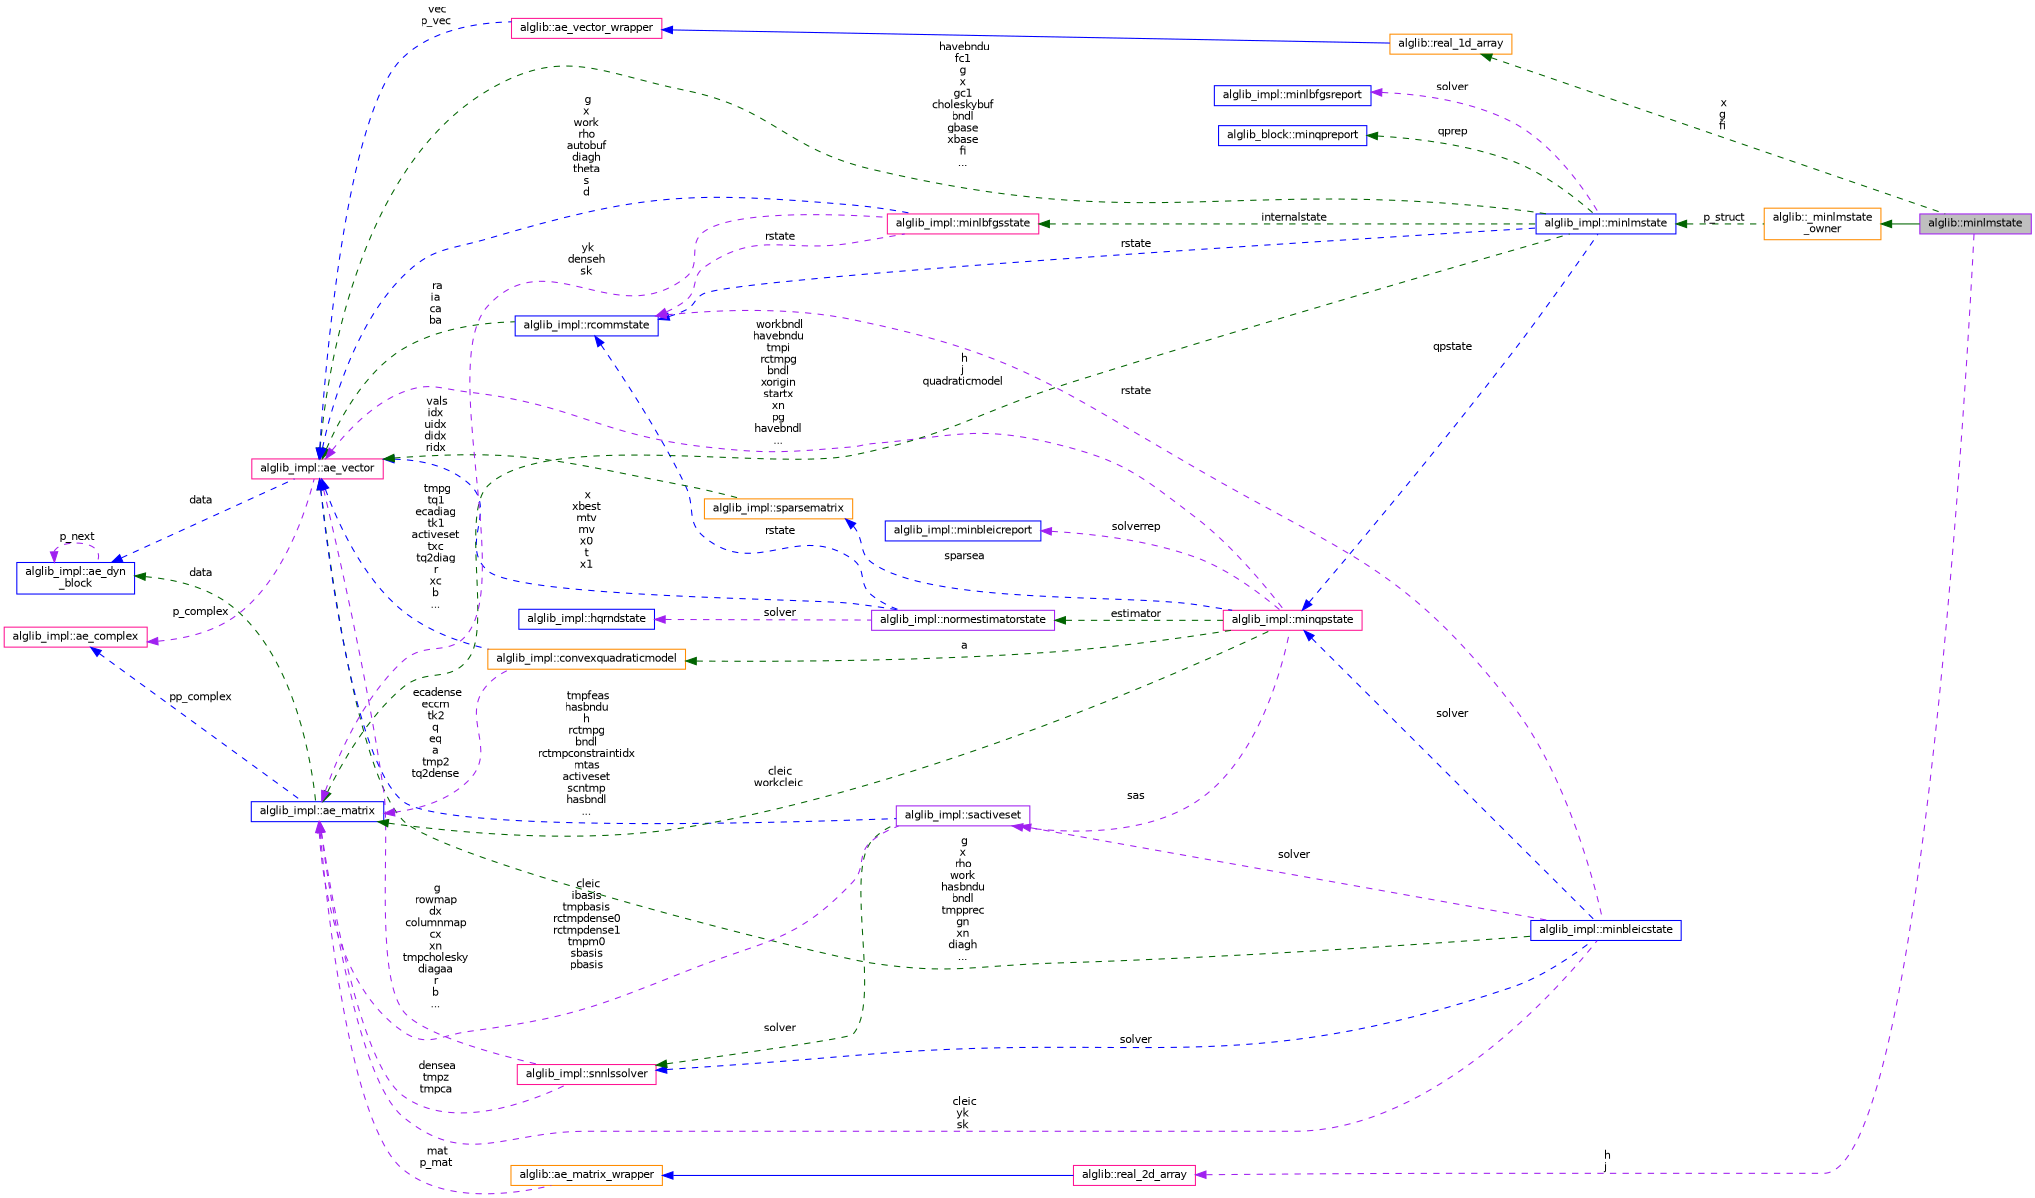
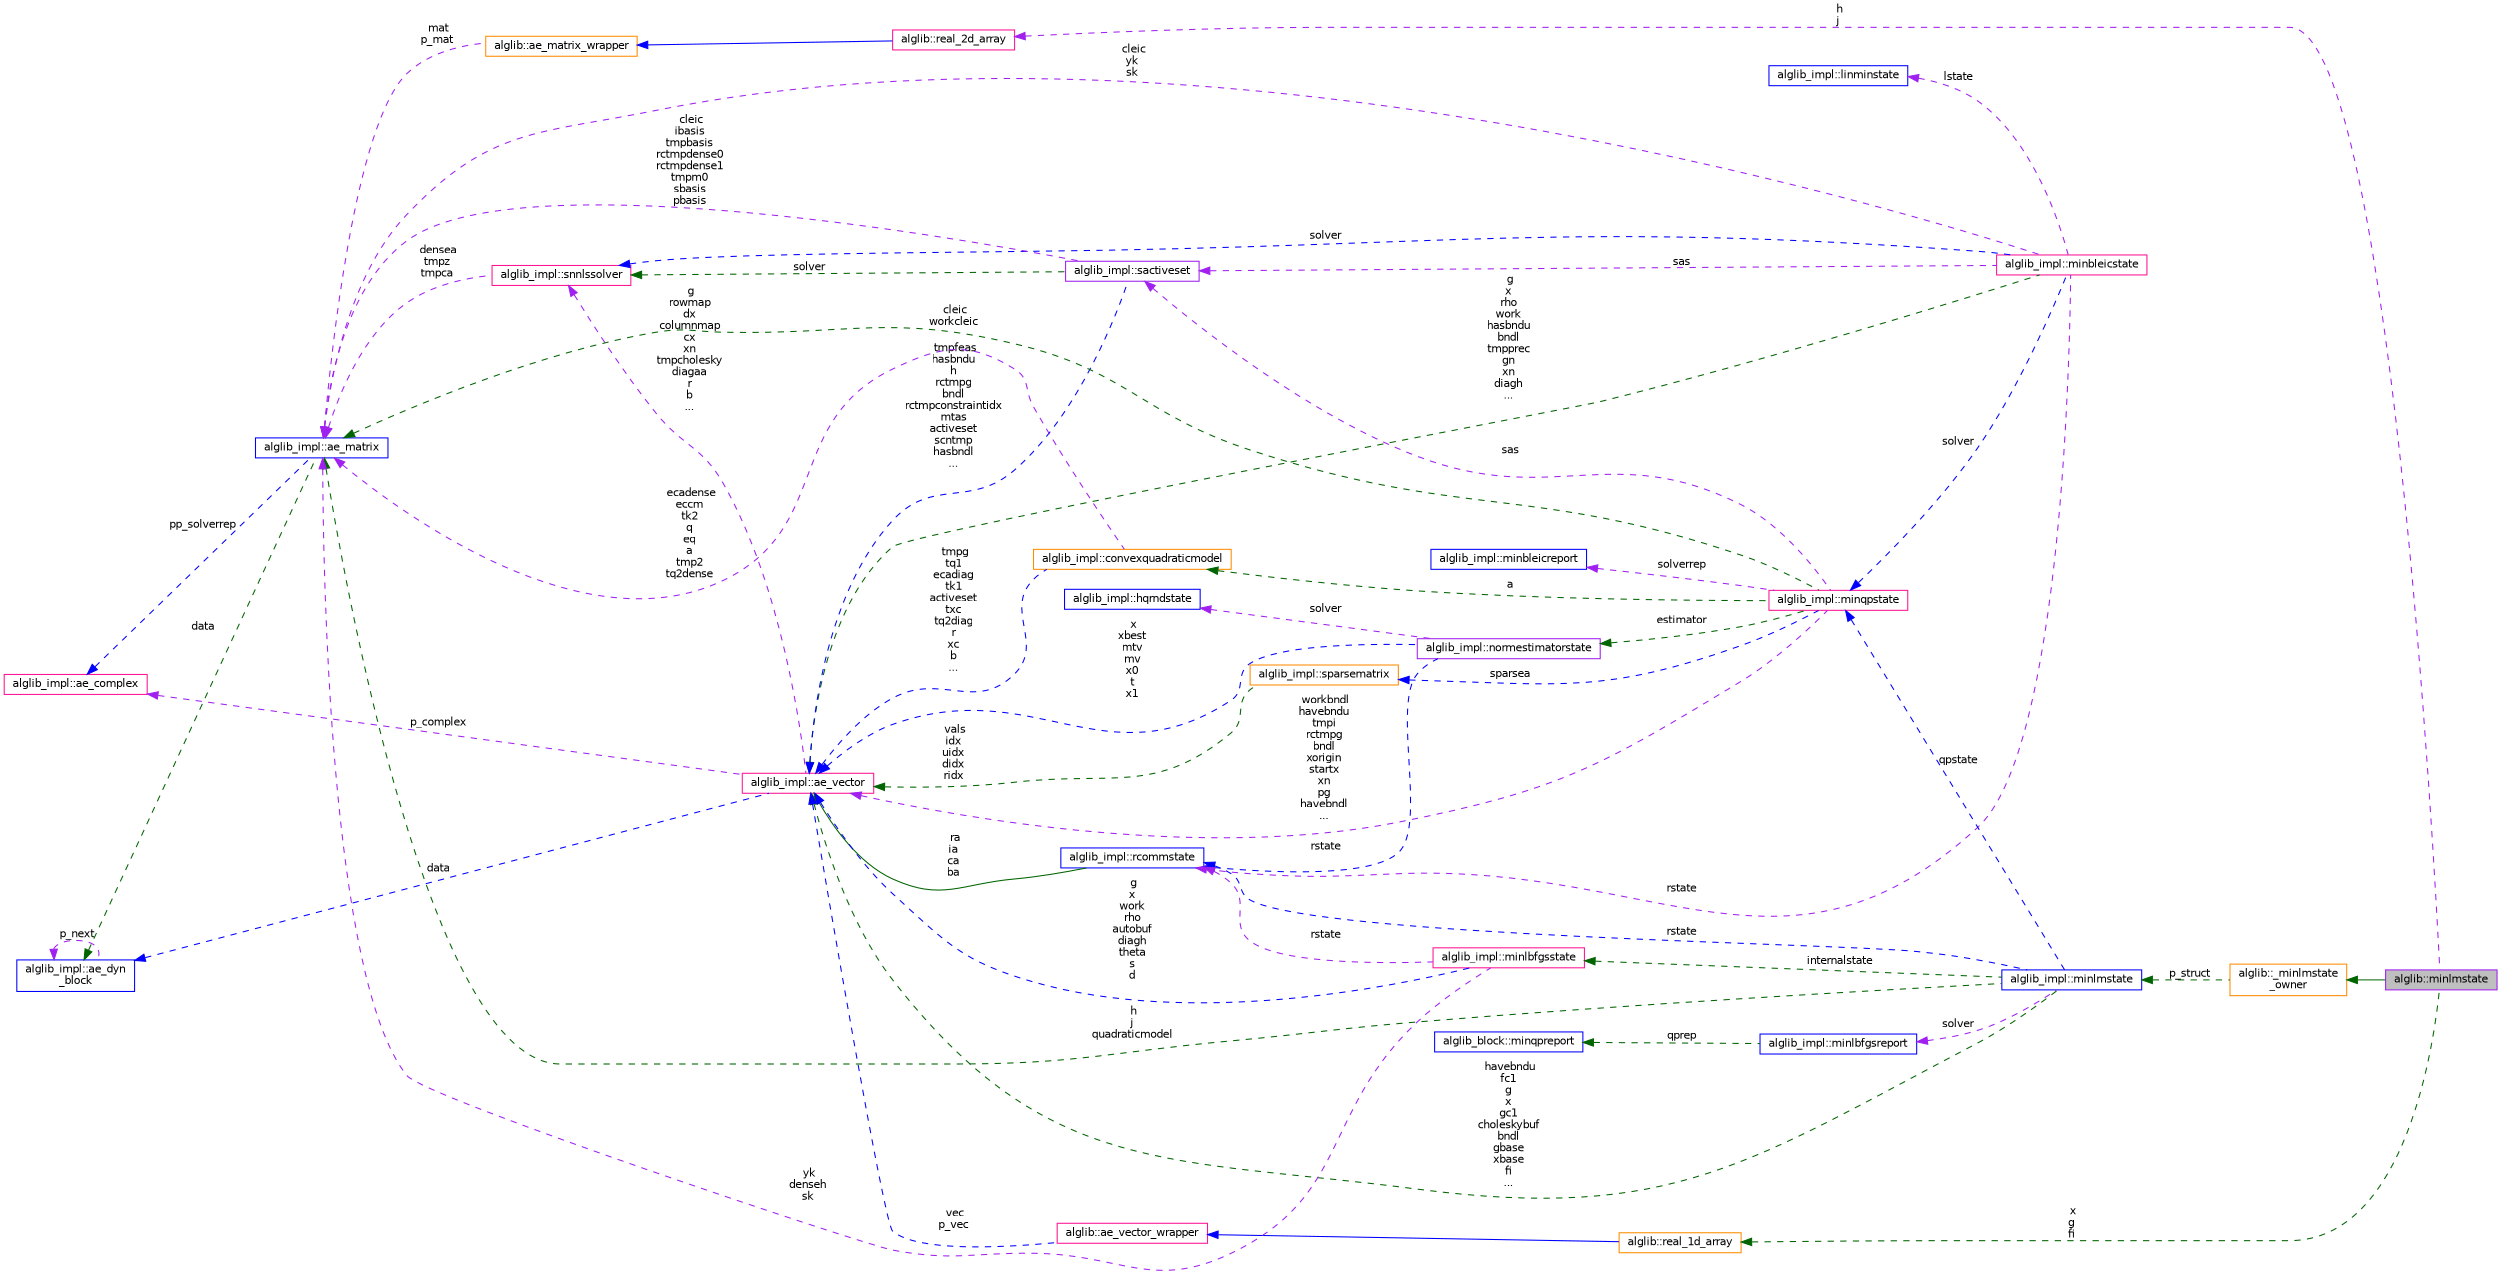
node "alglib_impl::linminstate": added
edge "alglib_impl::minlmstate" -> "alglib_block::minqpreport": now "alglib_impl::minlbfgsreport" -> "alglib_block::minqpreport"
edge "alglib_impl::rcommstate" -> "alglib_impl::ae_vector": style dashed -> solid
edge "alglib_impl::ae_matrix" -> "alglib_impl::ae_complex": label " pp_complex" -> " pp_solverrep"
edge "alglib_impl::snnlssolver" -> "alglib_impl::ae_vector": reversed
edge "alglib_impl::minbleicstate" -> "alglib_impl::sactiveset": label " solver" -> " sas"
node "alglib_impl::minbleicstate": color blue -> deeppink
